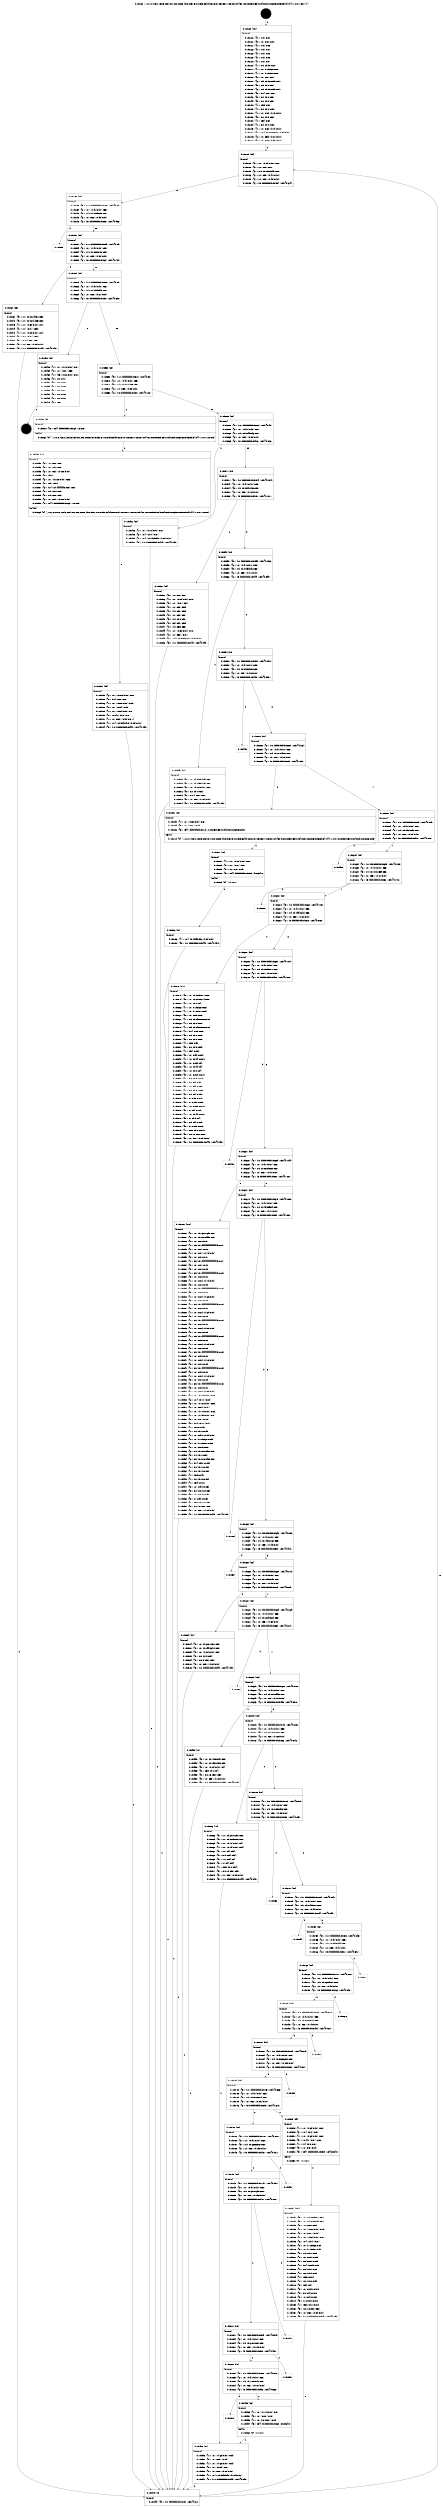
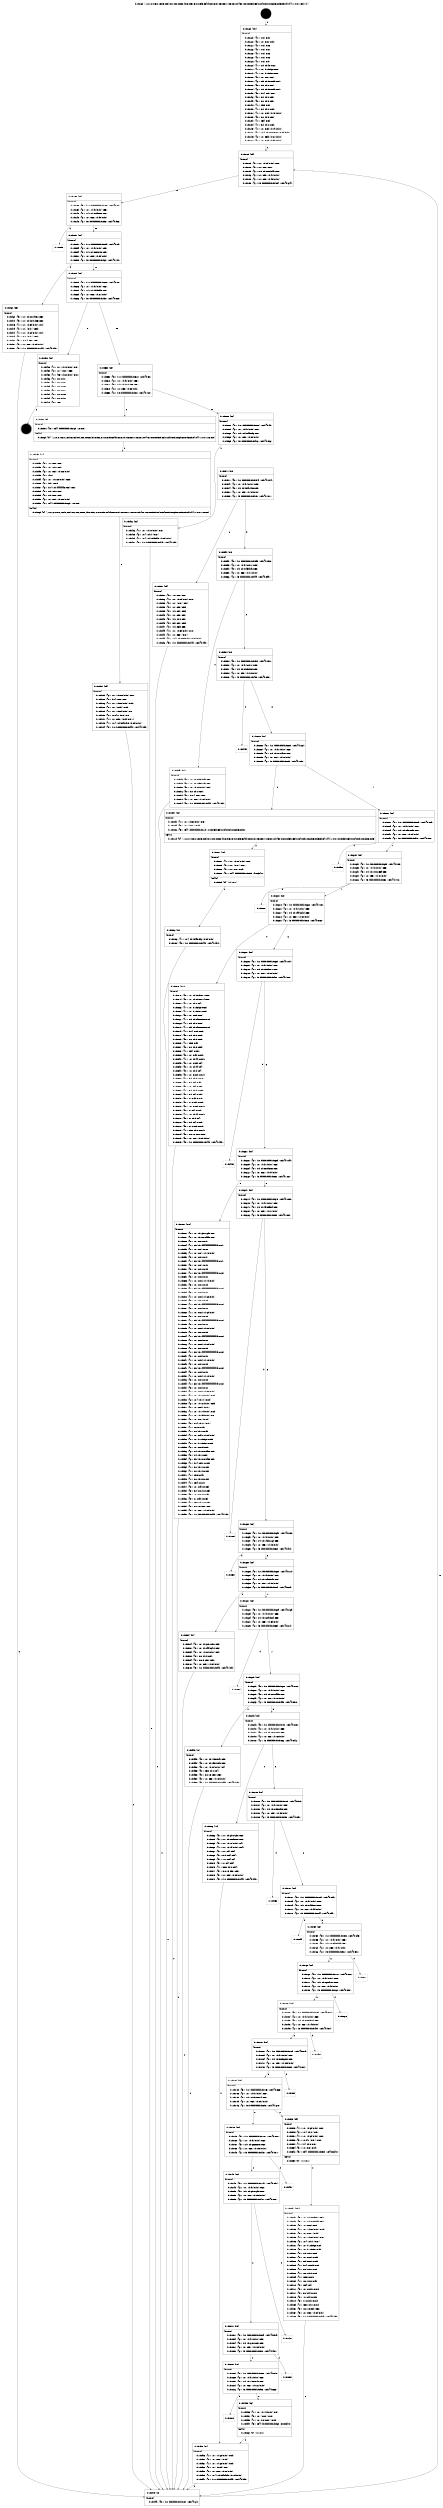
edge "0x401558 [28]" -> "0x401574 [28]": removed, label "10"
edge "0x401750 [28]" -> "0x40176c [28]": added, label "2"
